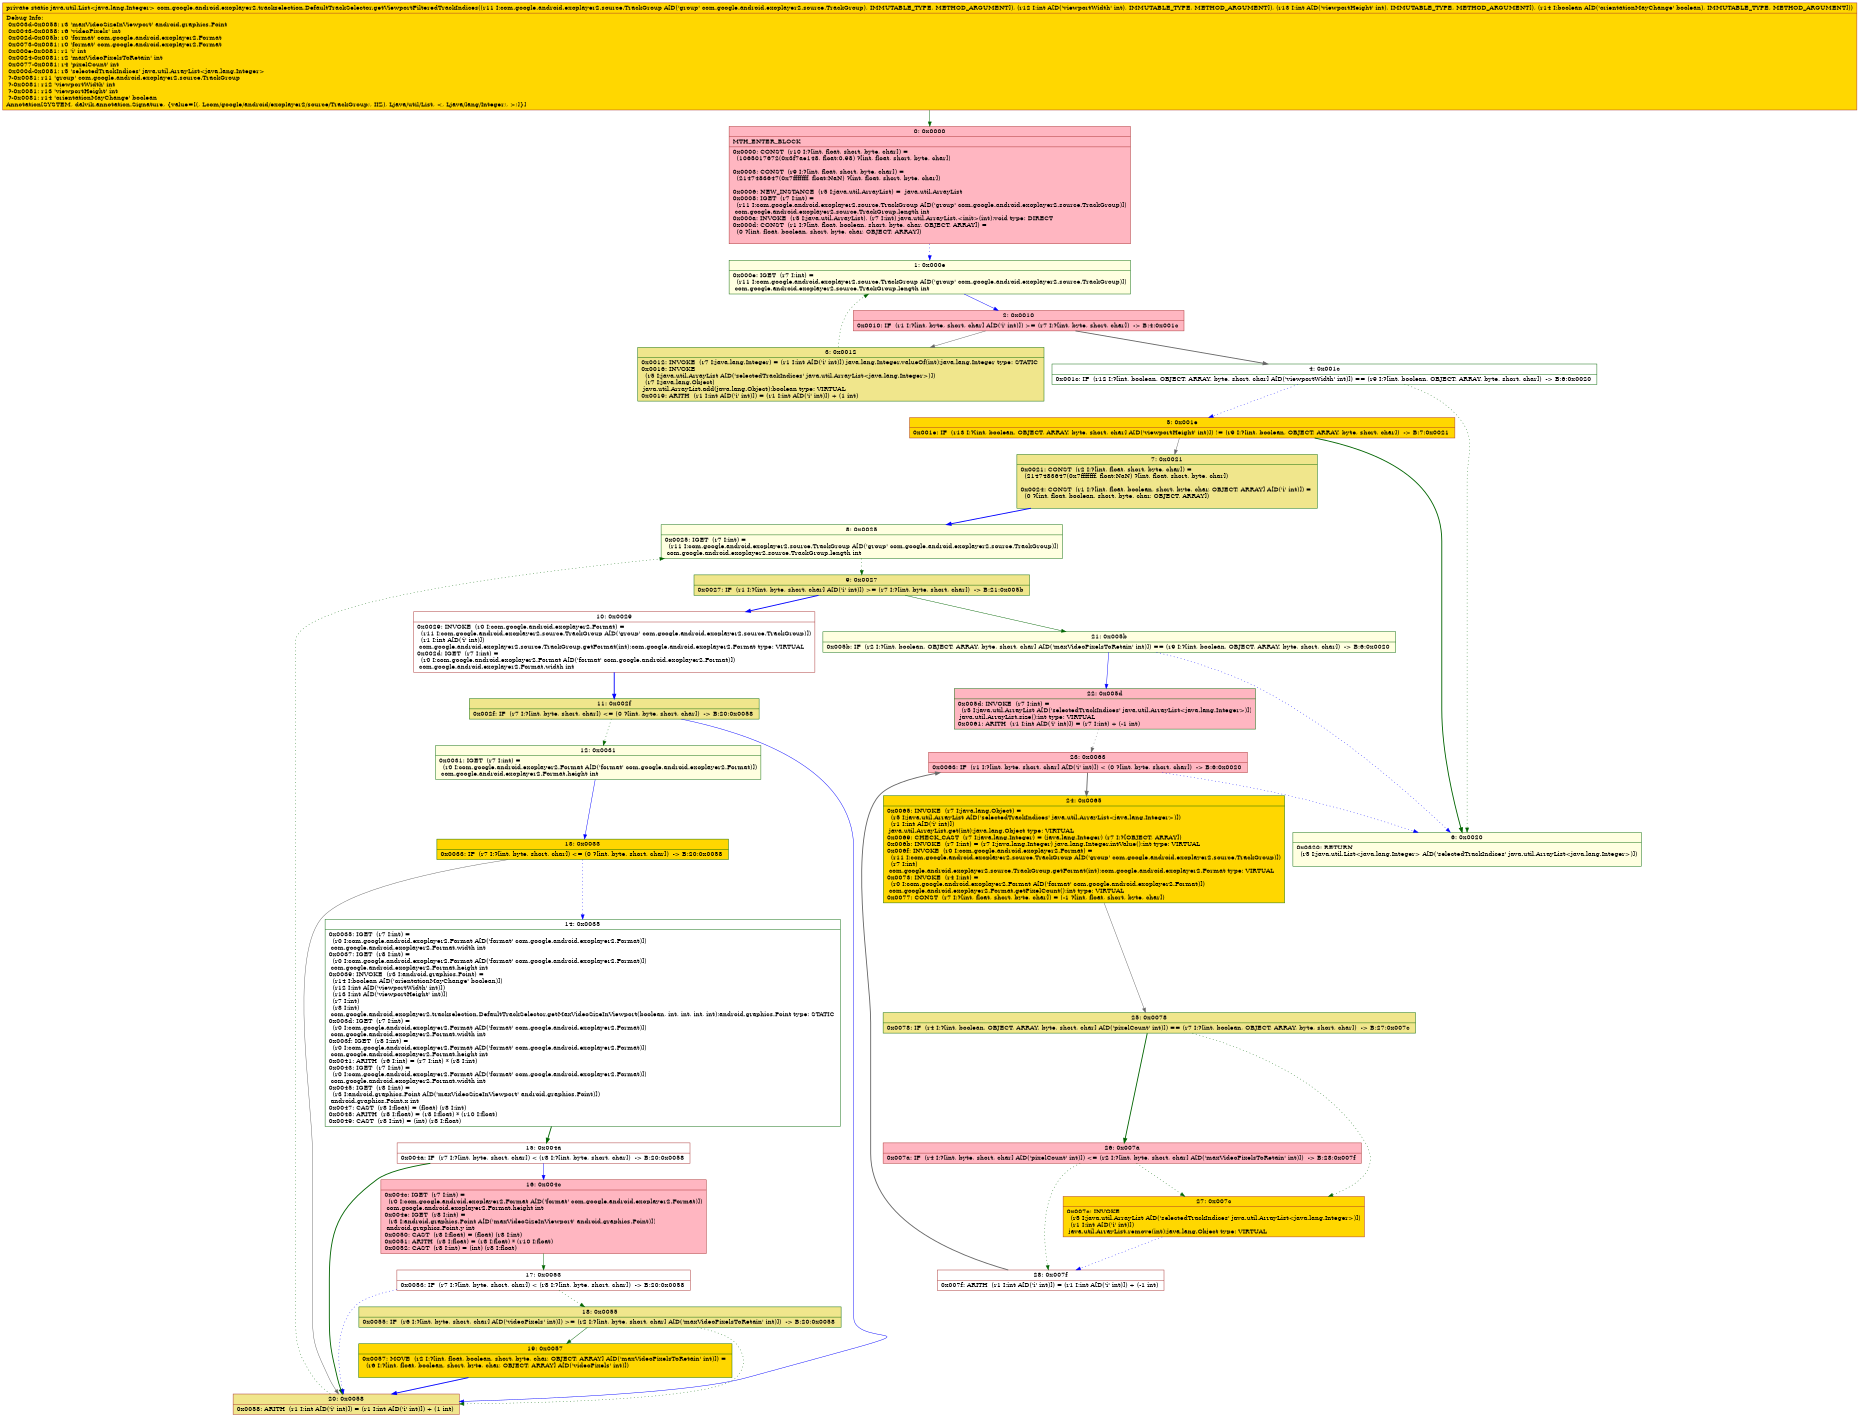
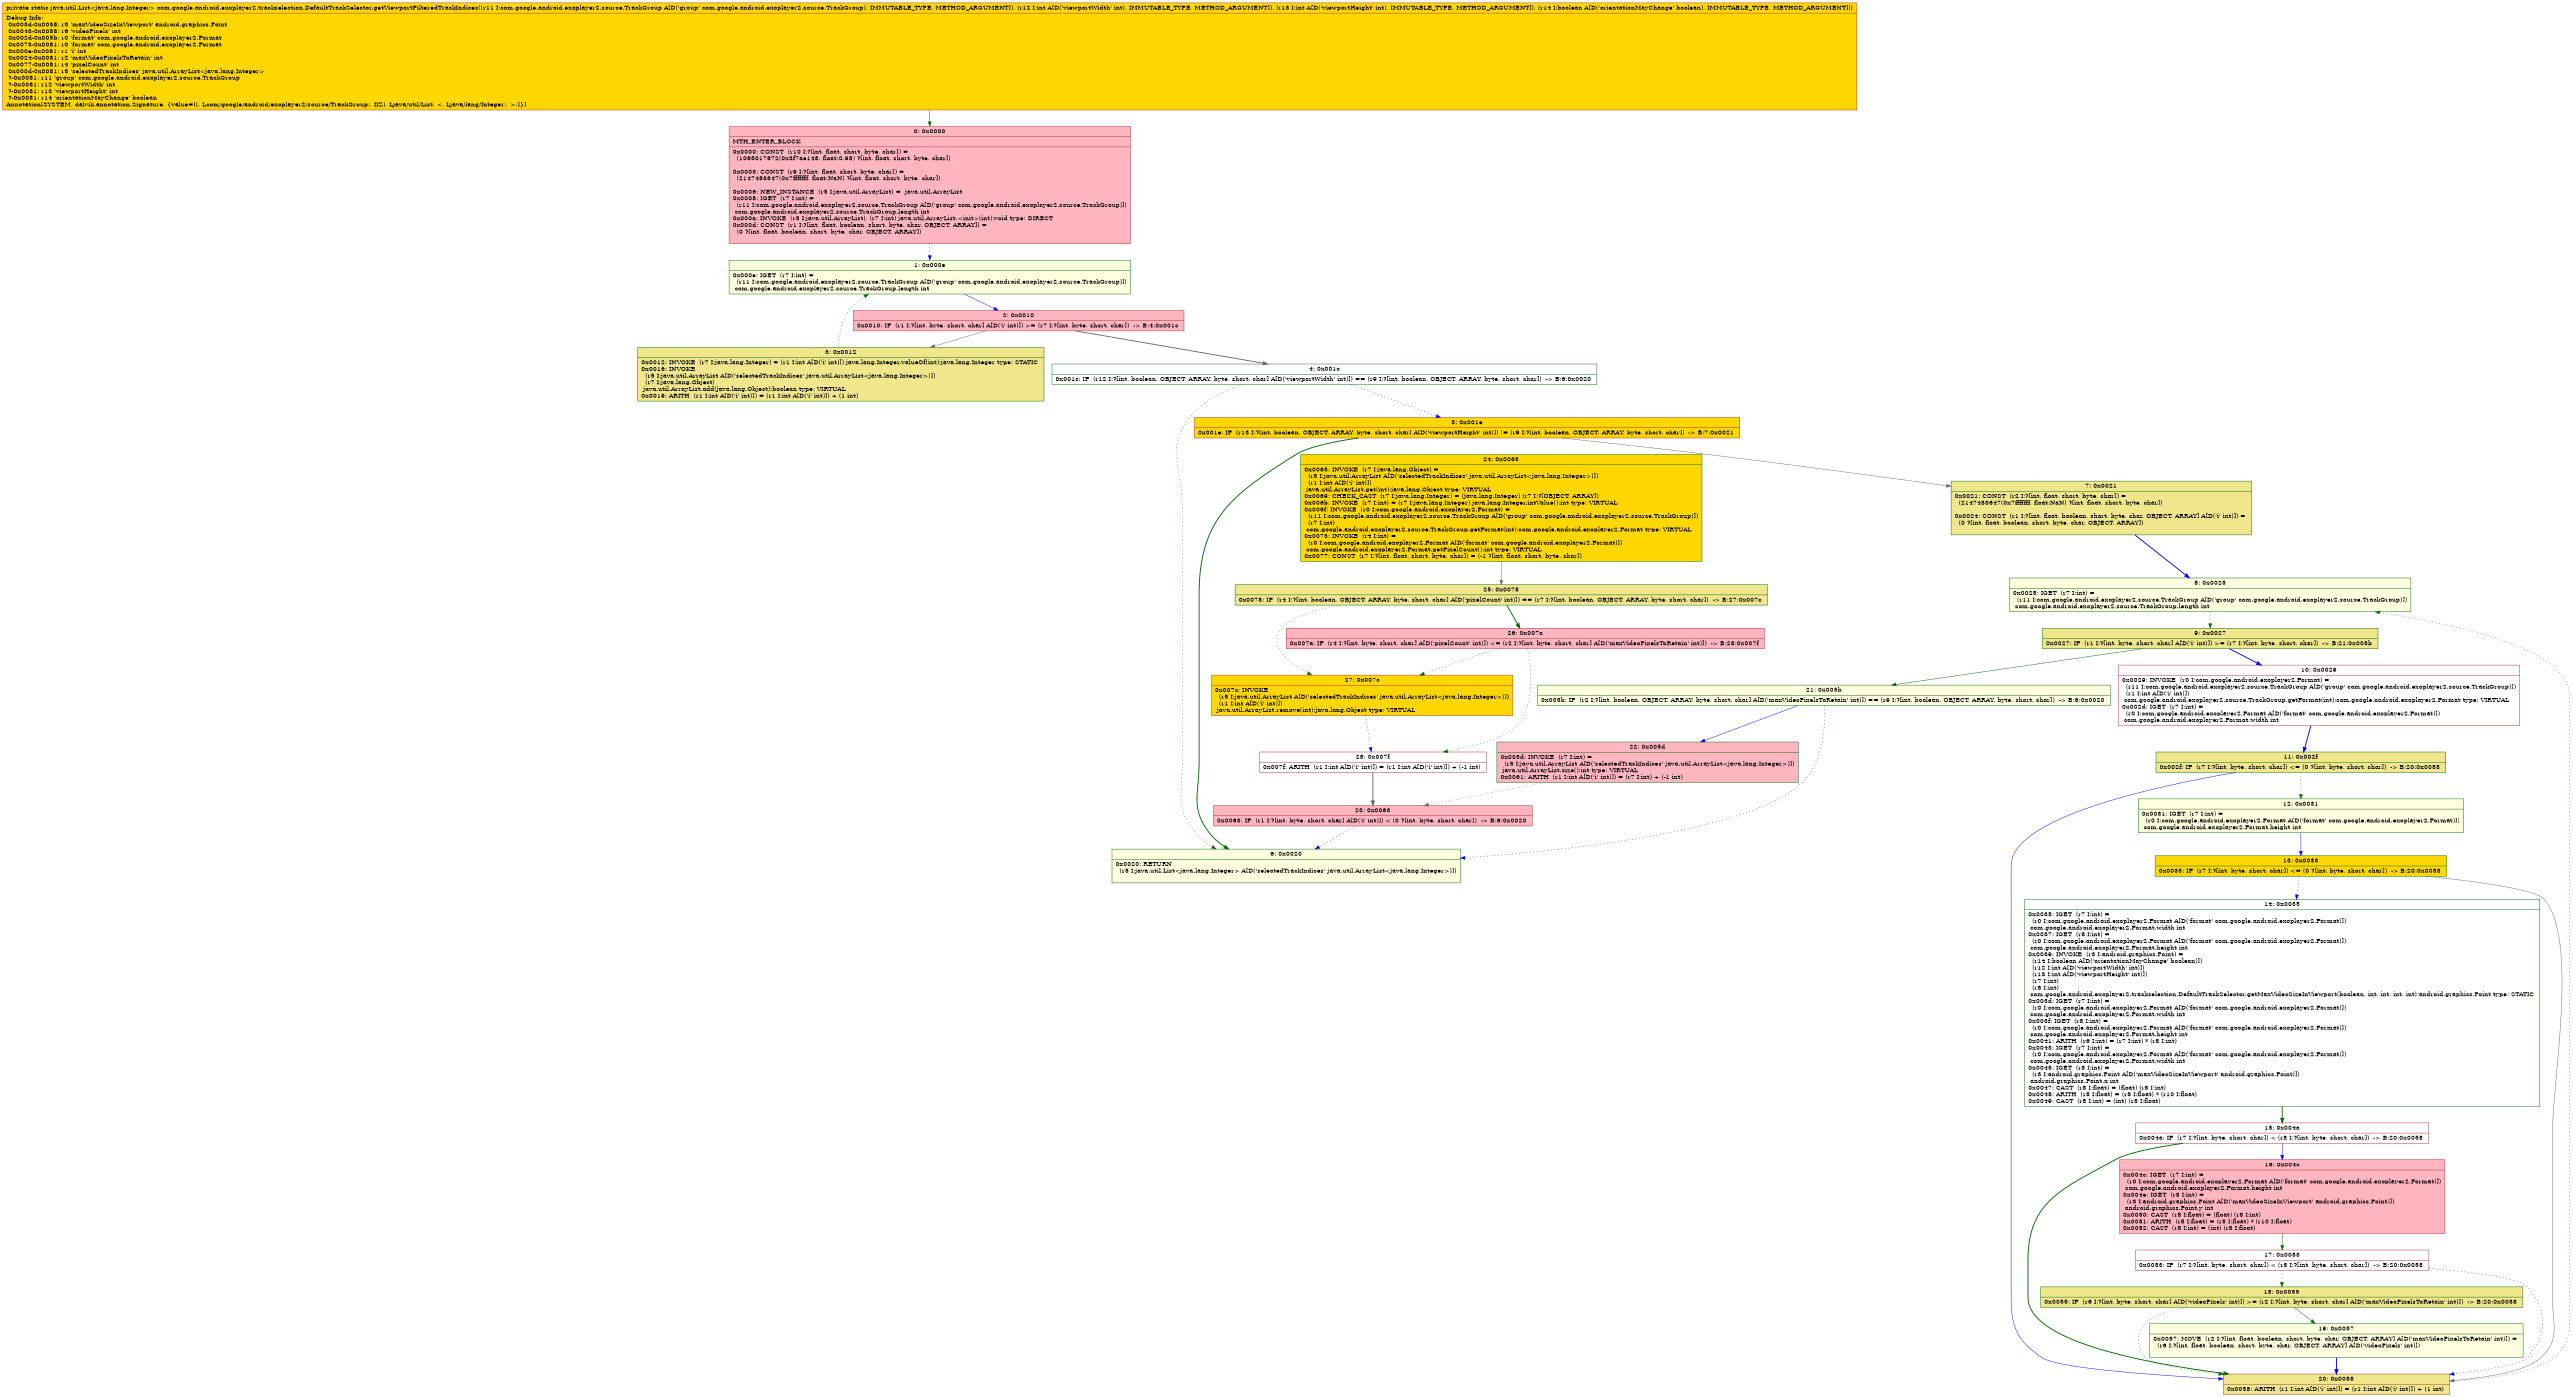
edge "23: 0x0063" -> "24: 0x0065": removed
node "6: 0x0020": text "0x0320: RETURN" -> "0x0020: RETURN"
node "19: 0x0057": fillcolor gold -> lightyellow
